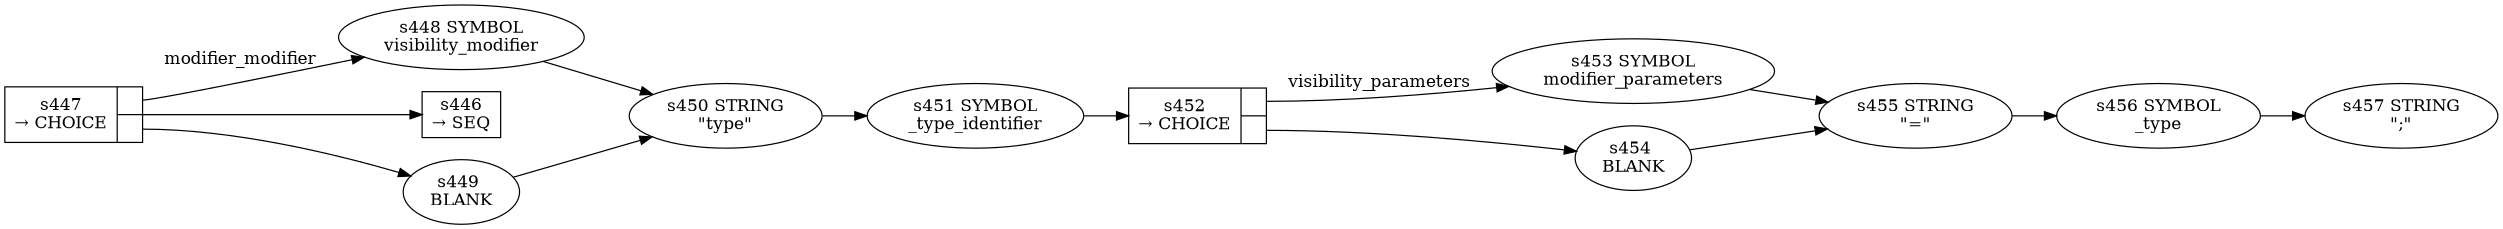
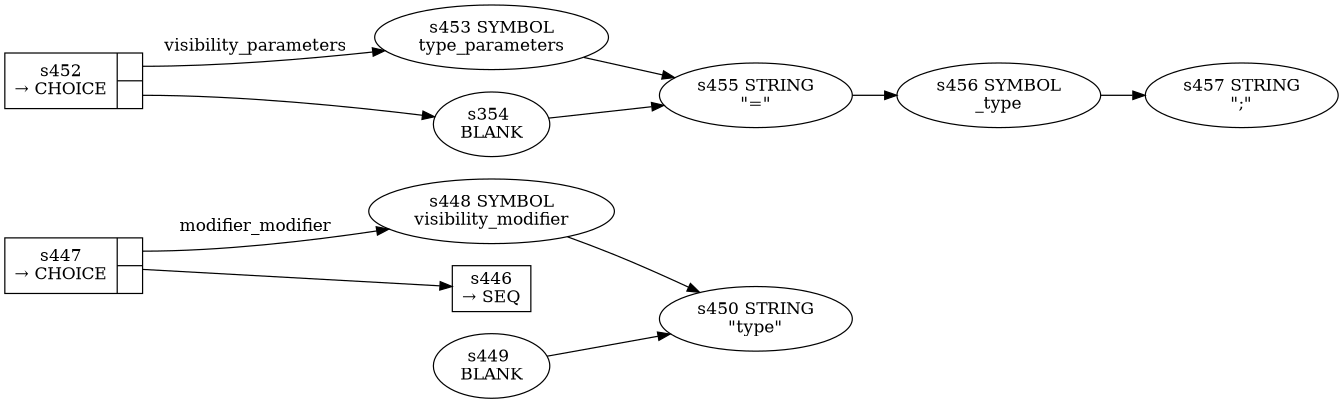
node "s453 SYMBOL modifier_parameters": label "s453 SYMBOL modifier_parameters" -> "s453 SYMBOL type_parameters"
node "s451 SYMBOL _type_identifier": removed
edge "s447" -> "s449 BLANK": removed
node "s454 BLANK": label "s454 BLANK" -> "s354 BLANK"
